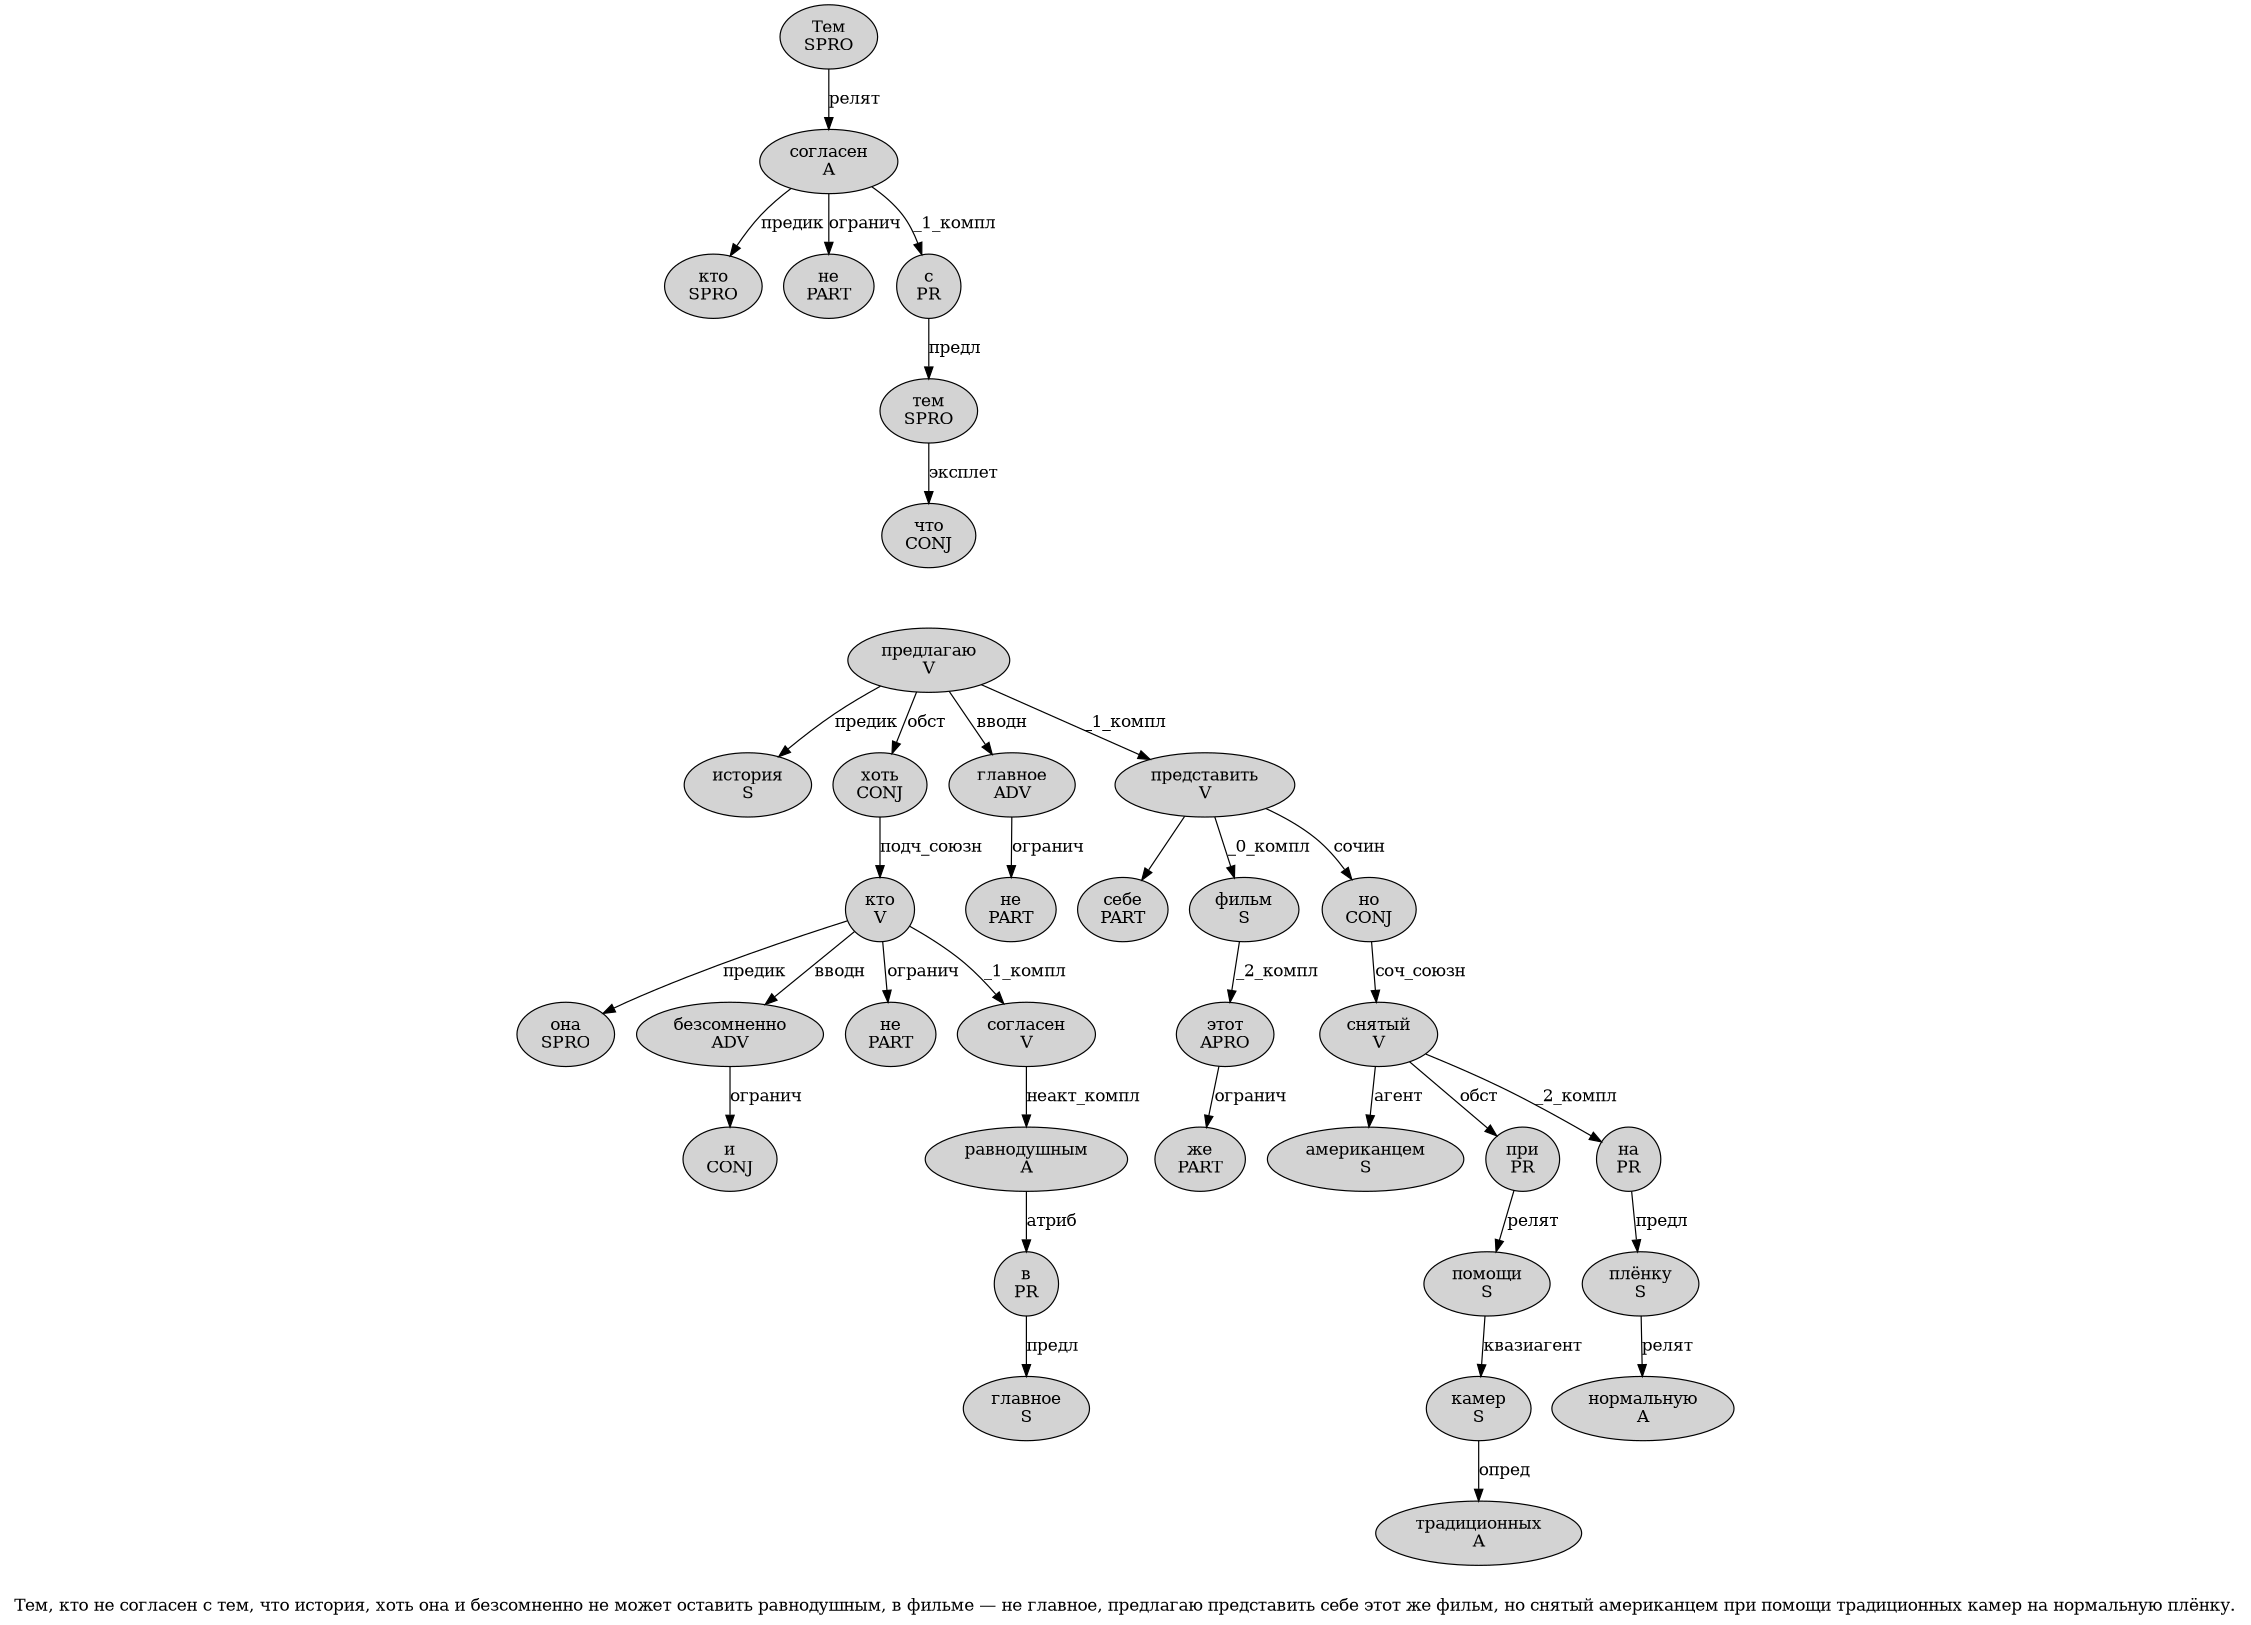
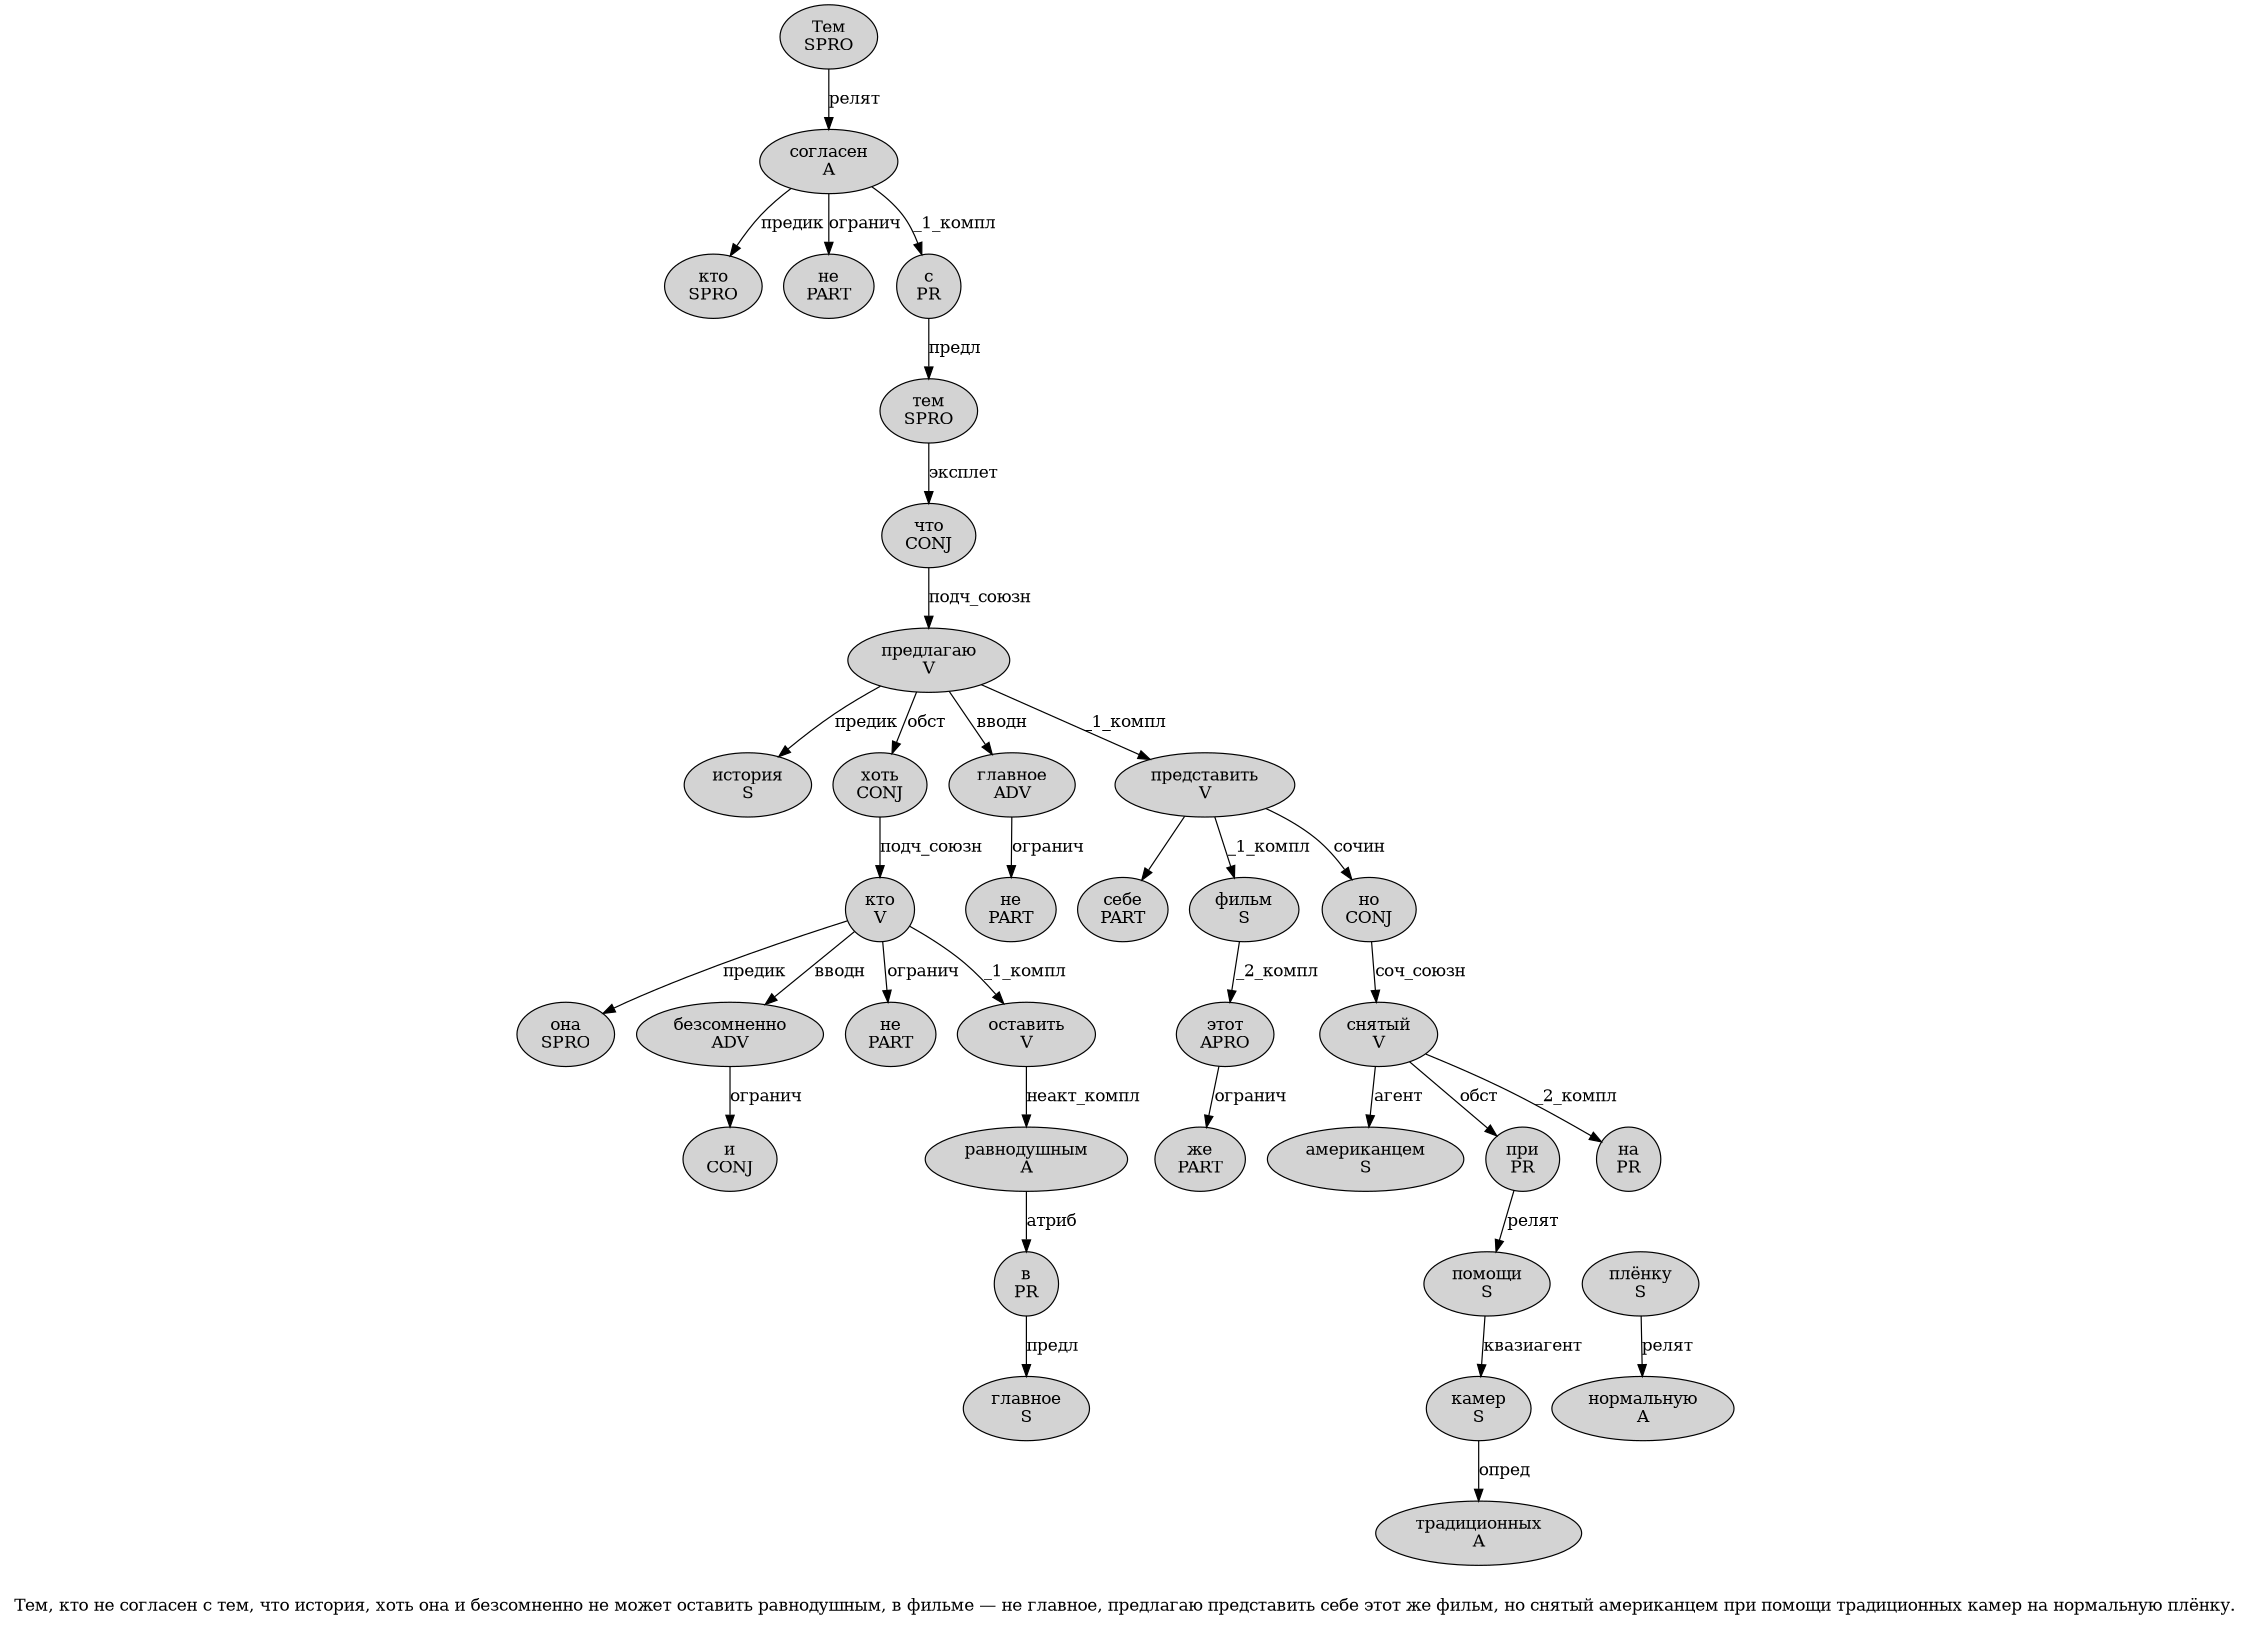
edge "что CONJ" -> "предлагаю V": added, label "подч_союзн"
edge "представить V" -> "фильм S": label "_0_компл" -> "_1_компл"
node "согласен V": label "согласен V" -> "оставить V"
edge "на PR" -> "плёнку S": removed, label "предл"
